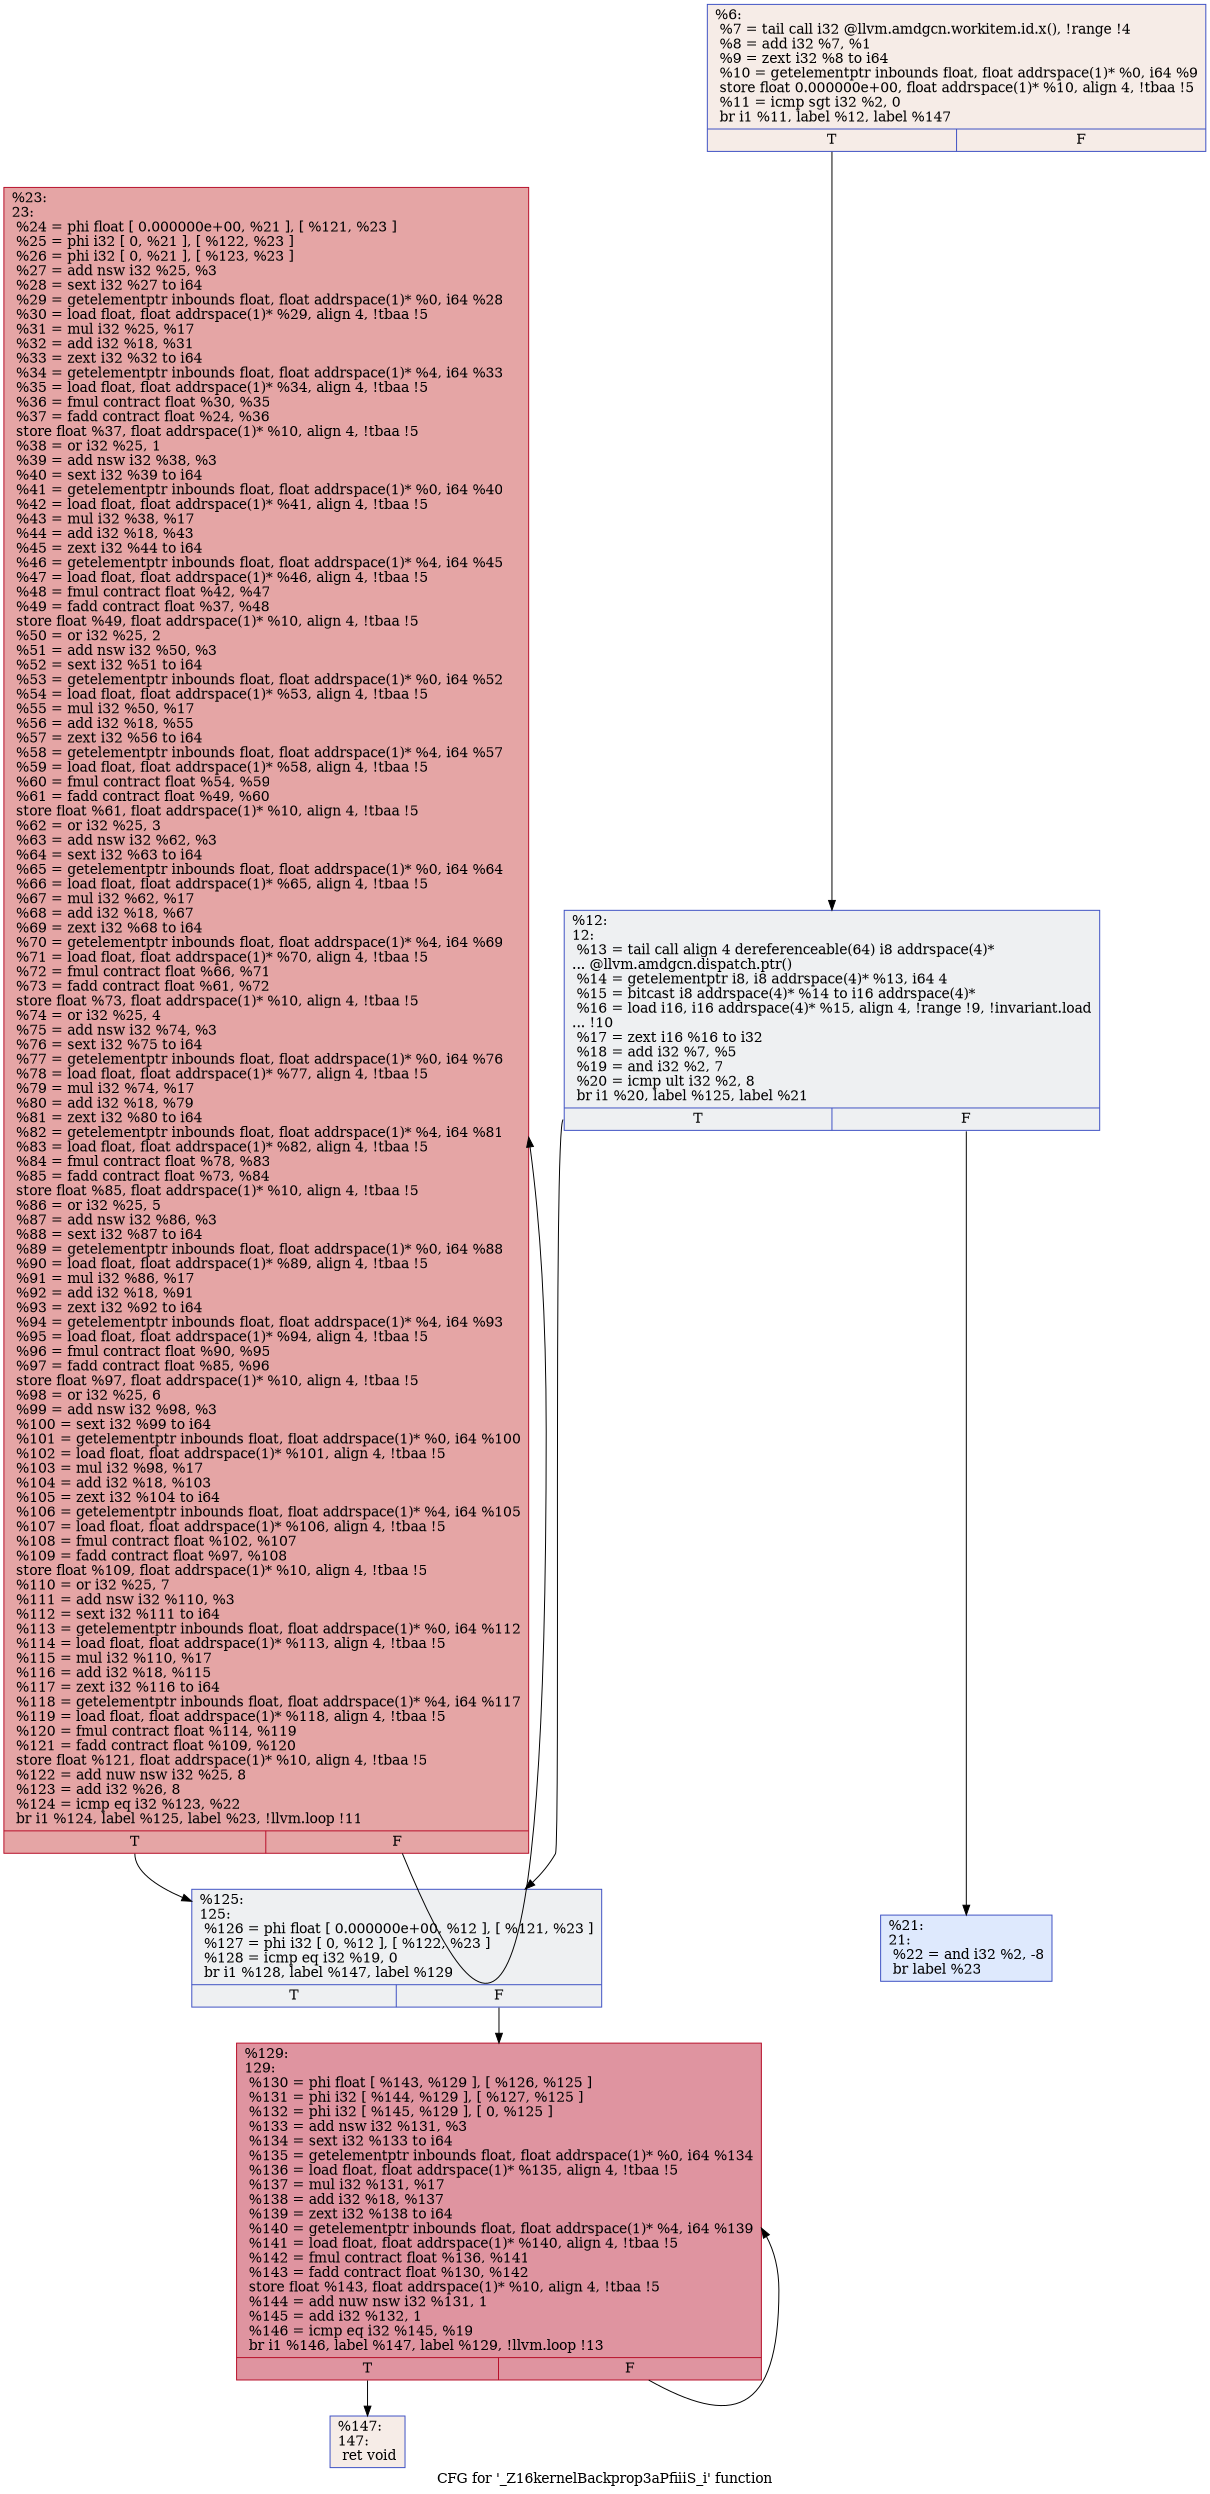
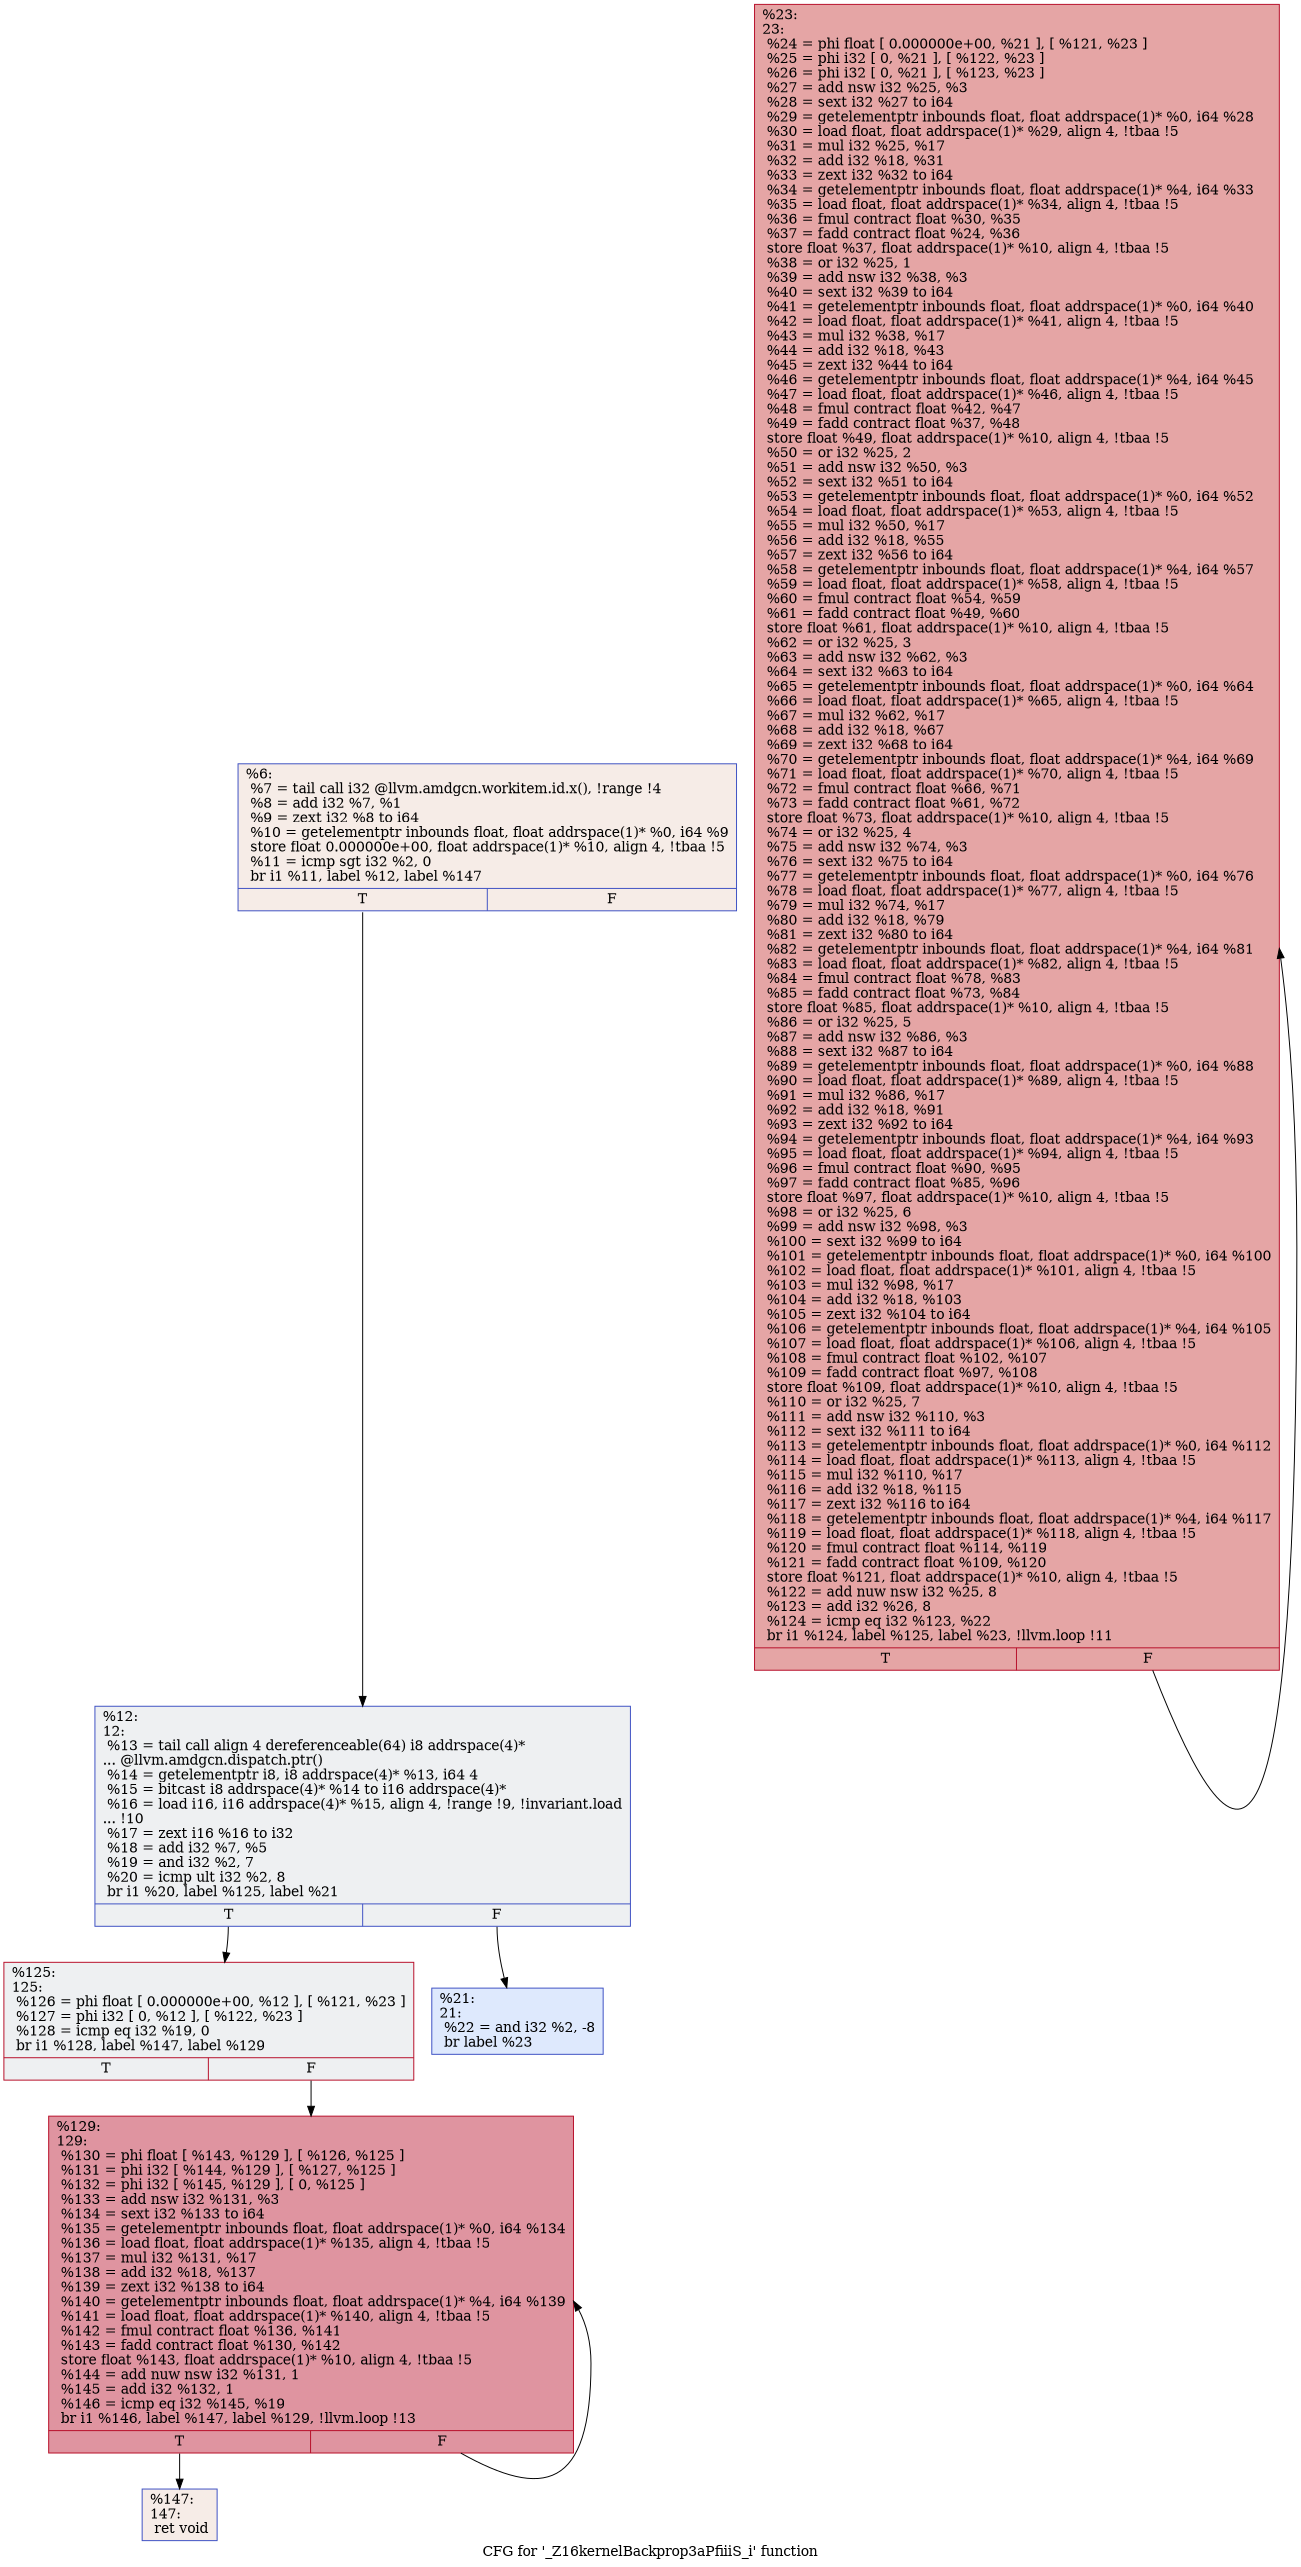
edge "%23:" -> "%125:": removed
node "%125:": color #3d50c3ff -> #b70d28ff
